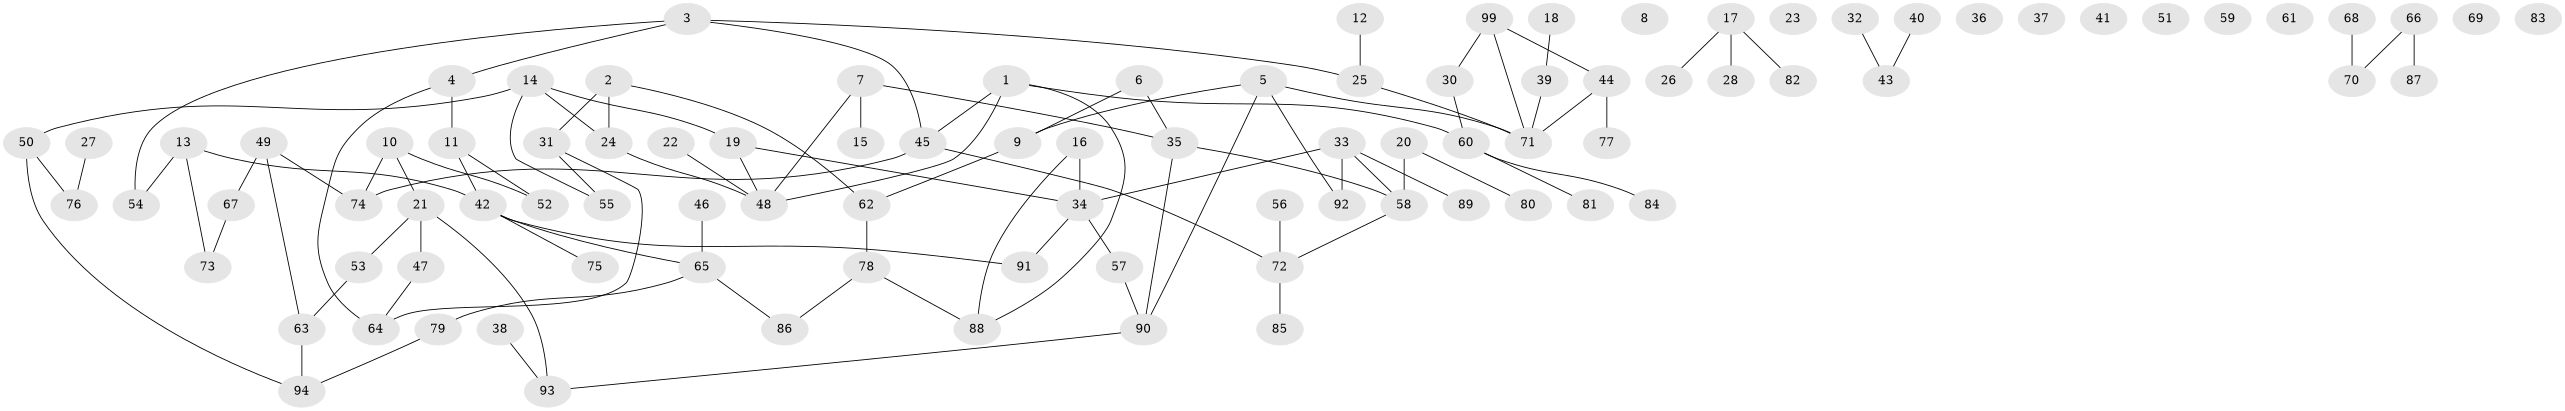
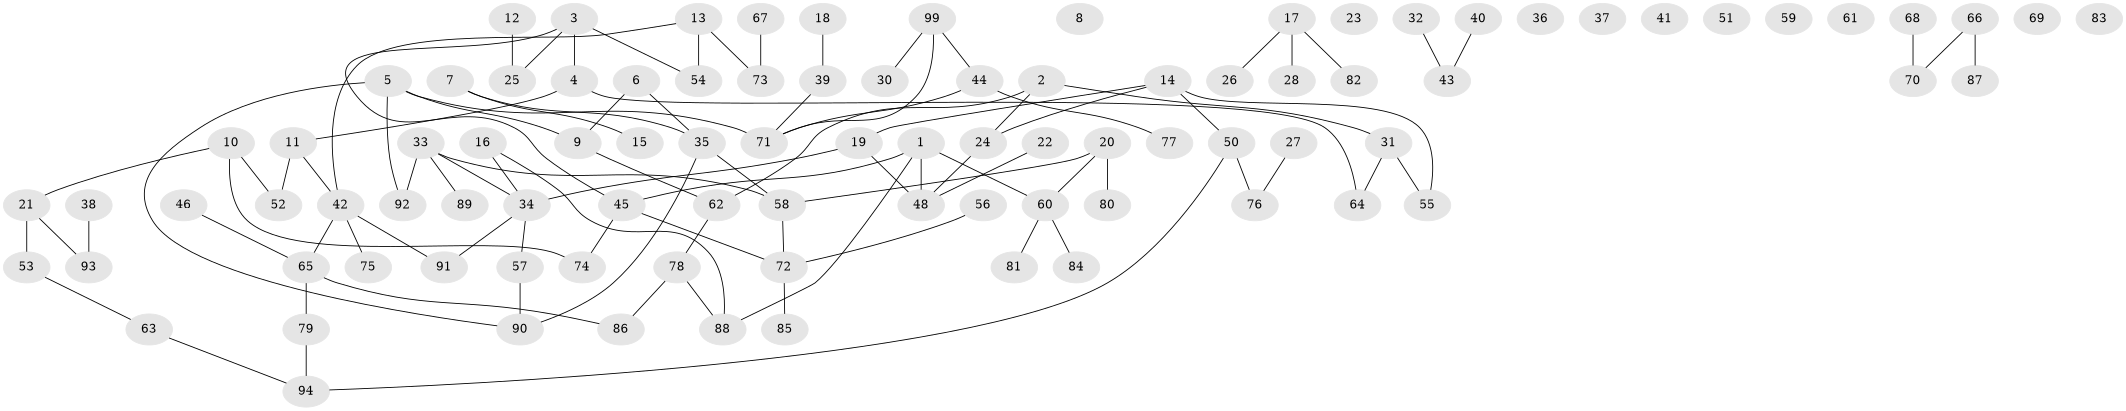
edge "30" -- "60": now "20" -- "60"
edge "25" -- "71": removed
node "49": removed
edge "7" -- "48": removed
node "47": removed
edge "90" -- "93": removed
